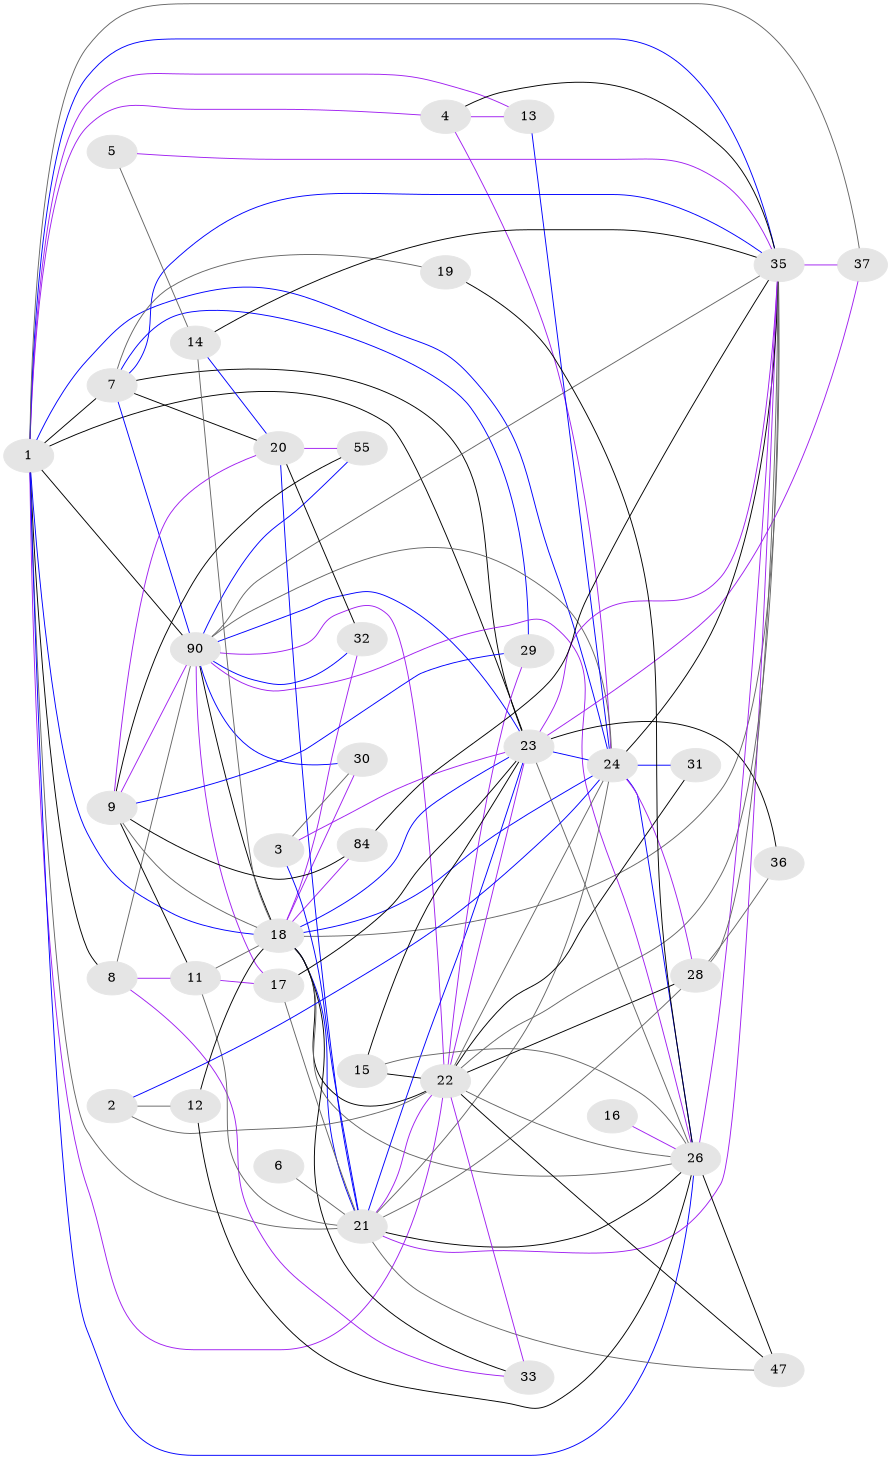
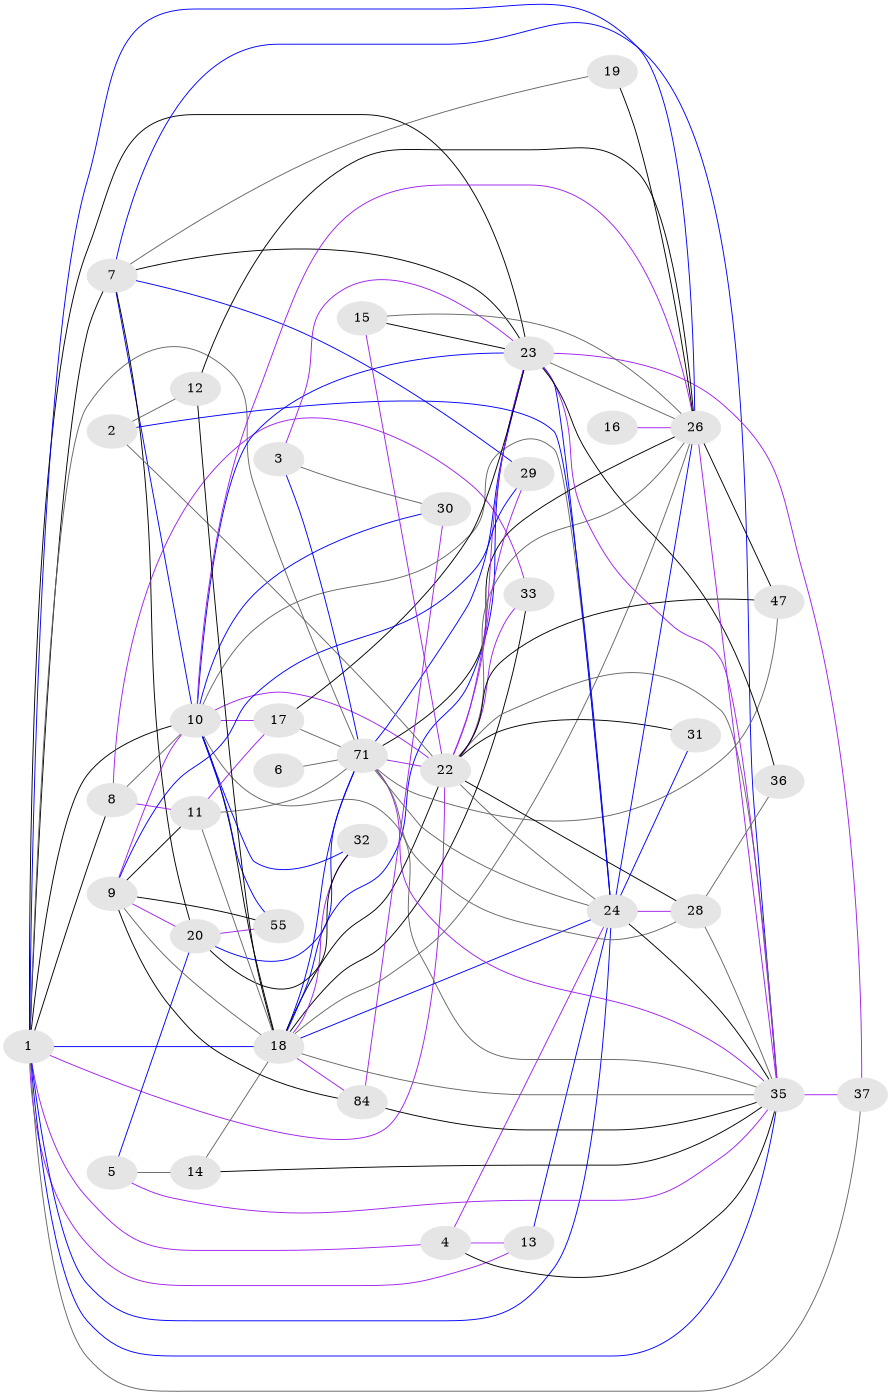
edge "14" -- "20": now "5" -- "20"
node "90": label "90" -> "10"
edge "30" -- "18": now "30" -- "84"
edge "15" -- "22": color black -> purple
node "21": label "21" -> "71"
